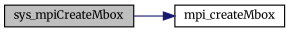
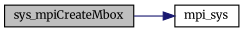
node "mpi_createMbox": label "mpi_createMbox" -> "mpi_sys"
